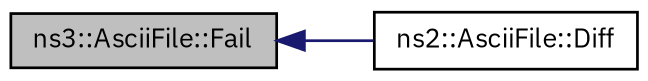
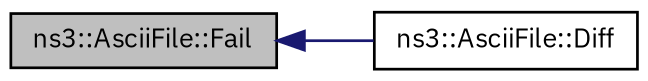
node "ns2::AsciiFile::Diff": label "ns2::AsciiFile::Diff" -> "ns3::AsciiFile::Diff"
